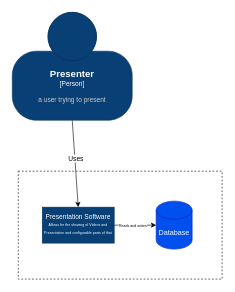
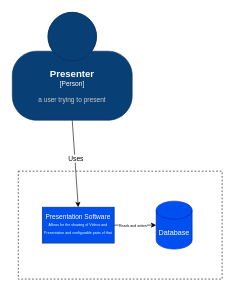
node "Presentation Software Allows for the showing of Videos and Presentation and configurable parts of that": fillcolor #083f75 -> #0050ef
